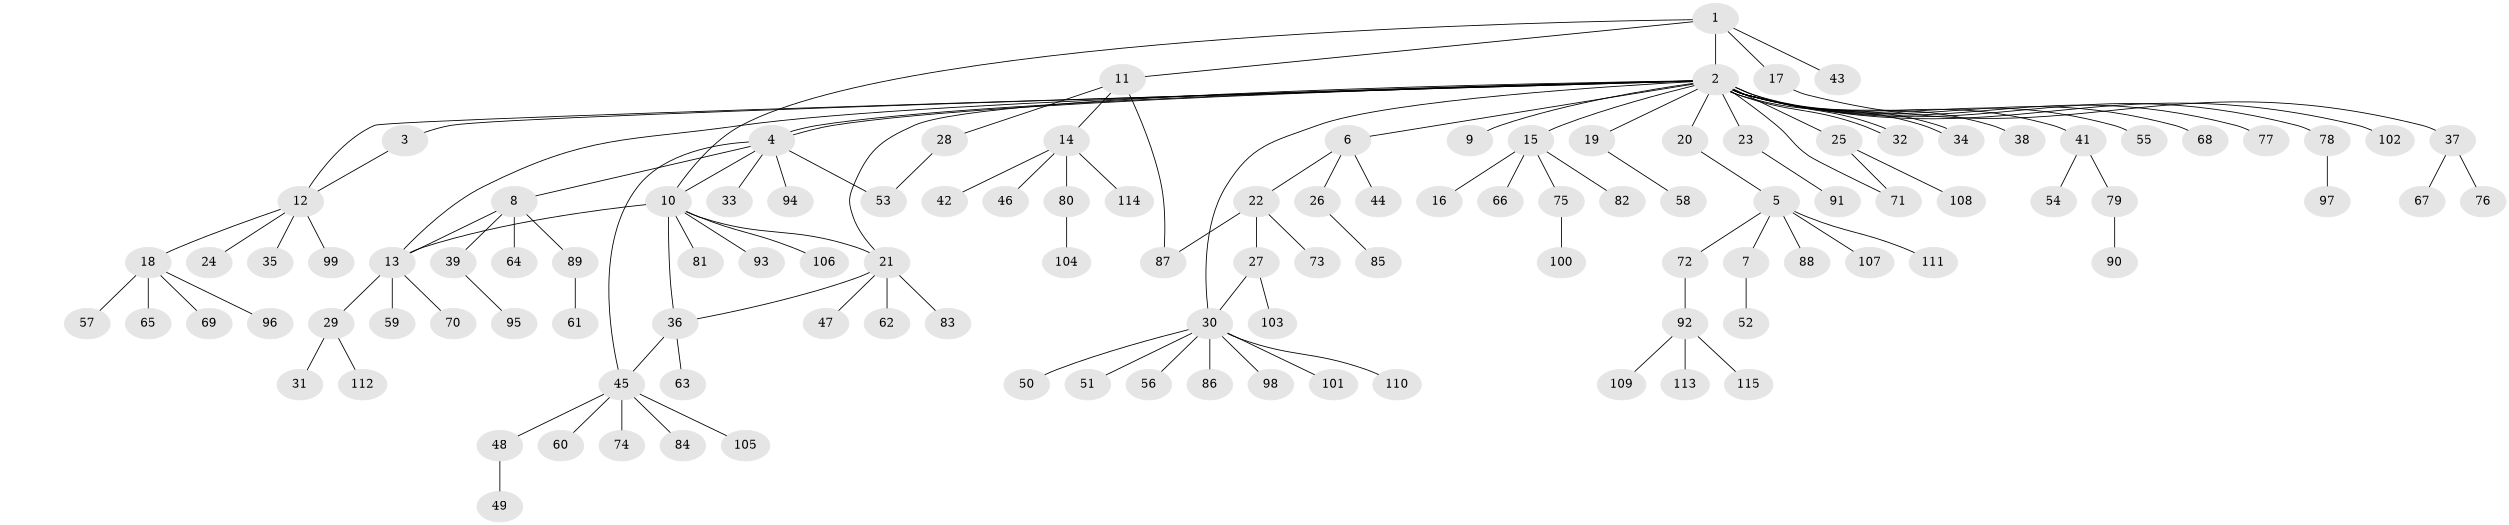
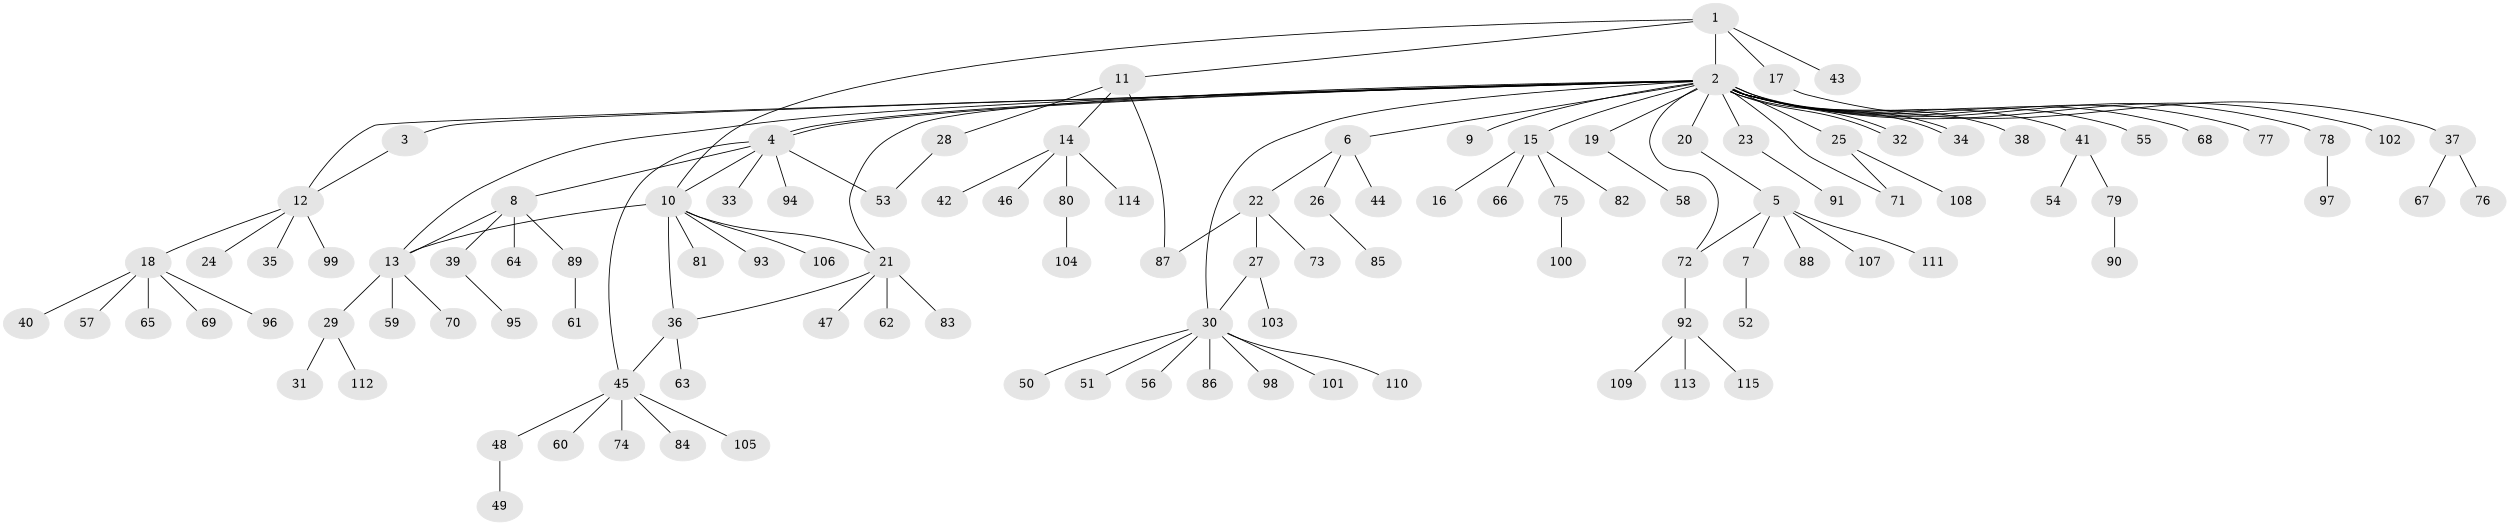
edge "2" -- "72": added
node "40": added
